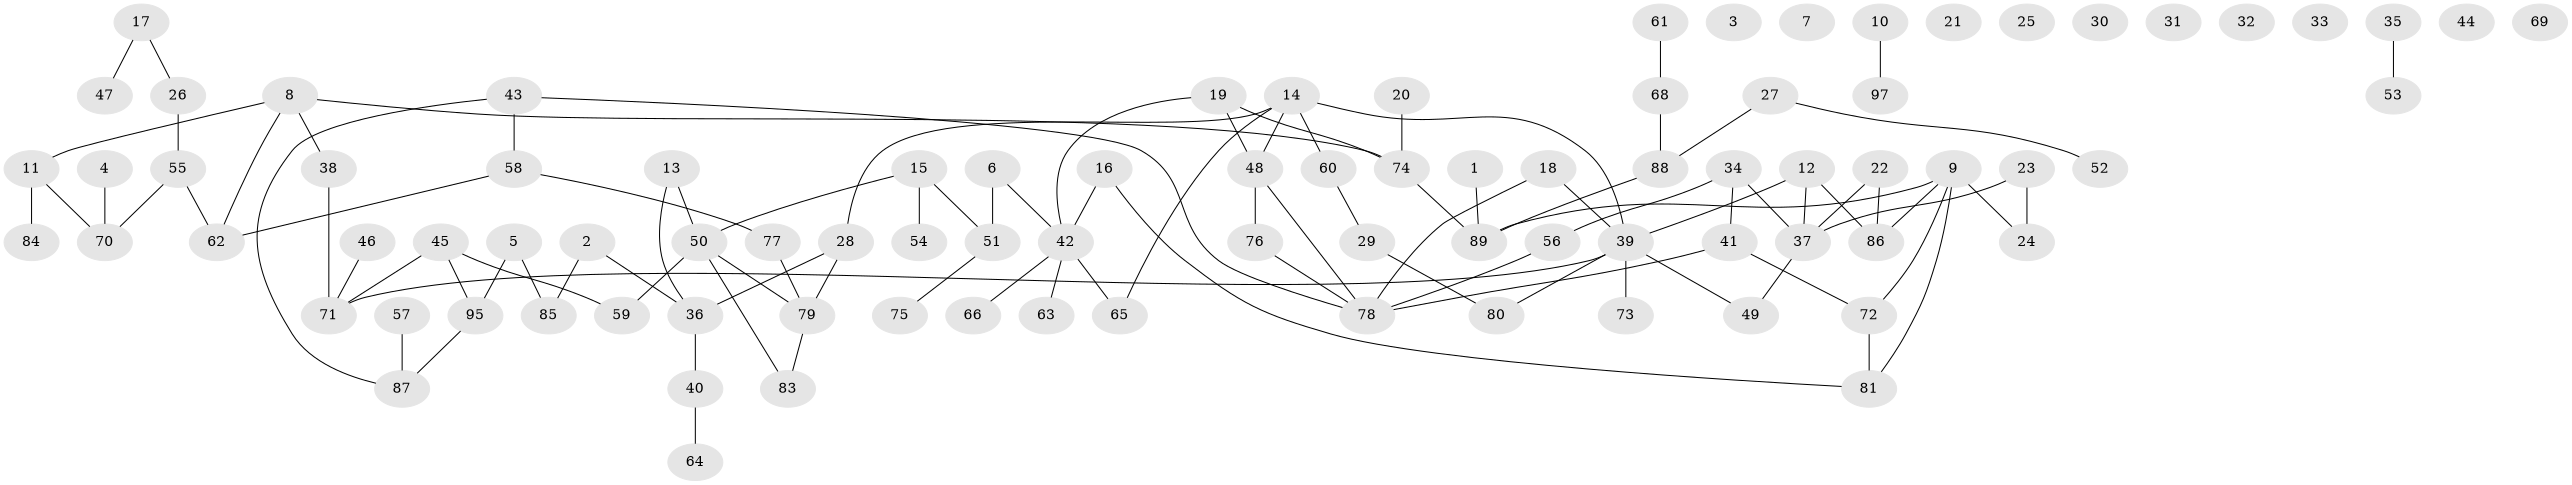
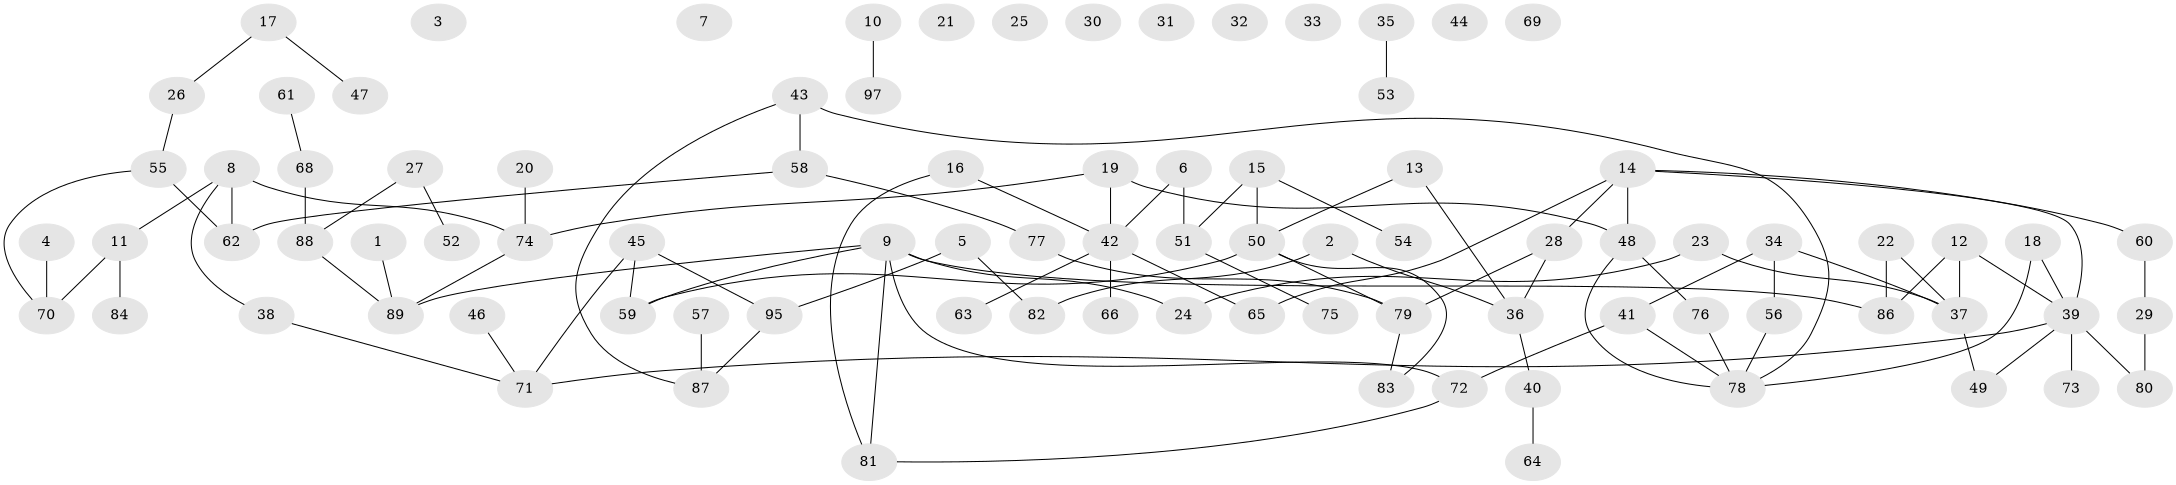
edge "9" -- "59": added
node "85": label "85" -> "82"
